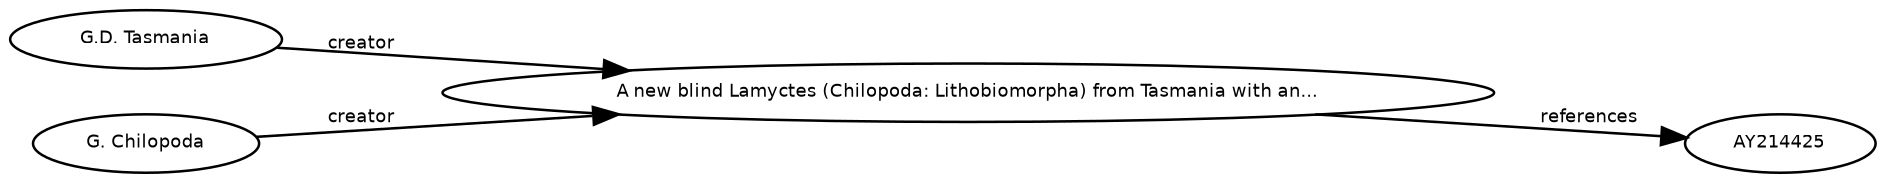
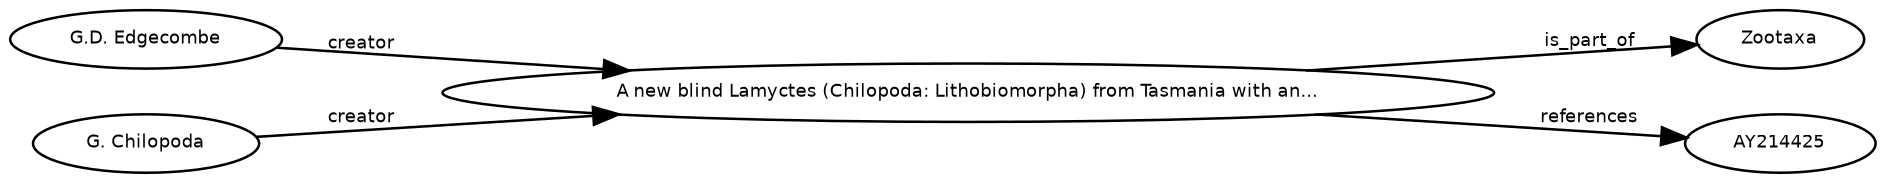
node "G.D. Tasmania": label "G.D. Tasmania" -> "G.D. Edgecombe"
node "Zootaxa": added
